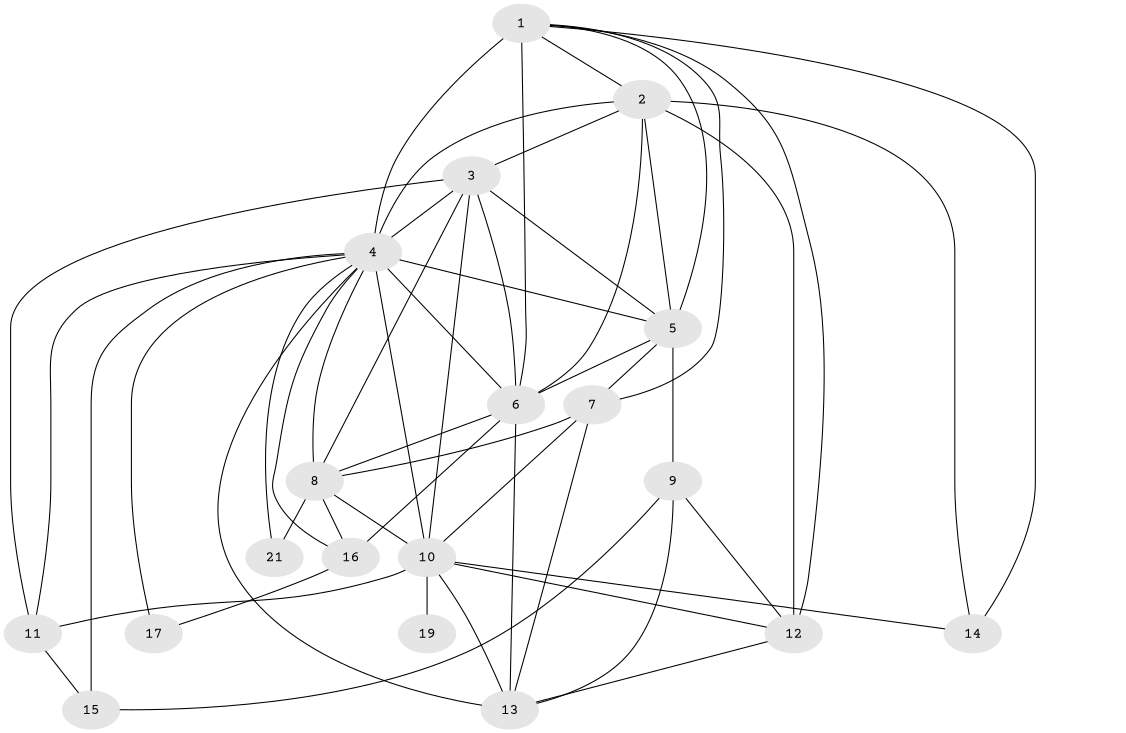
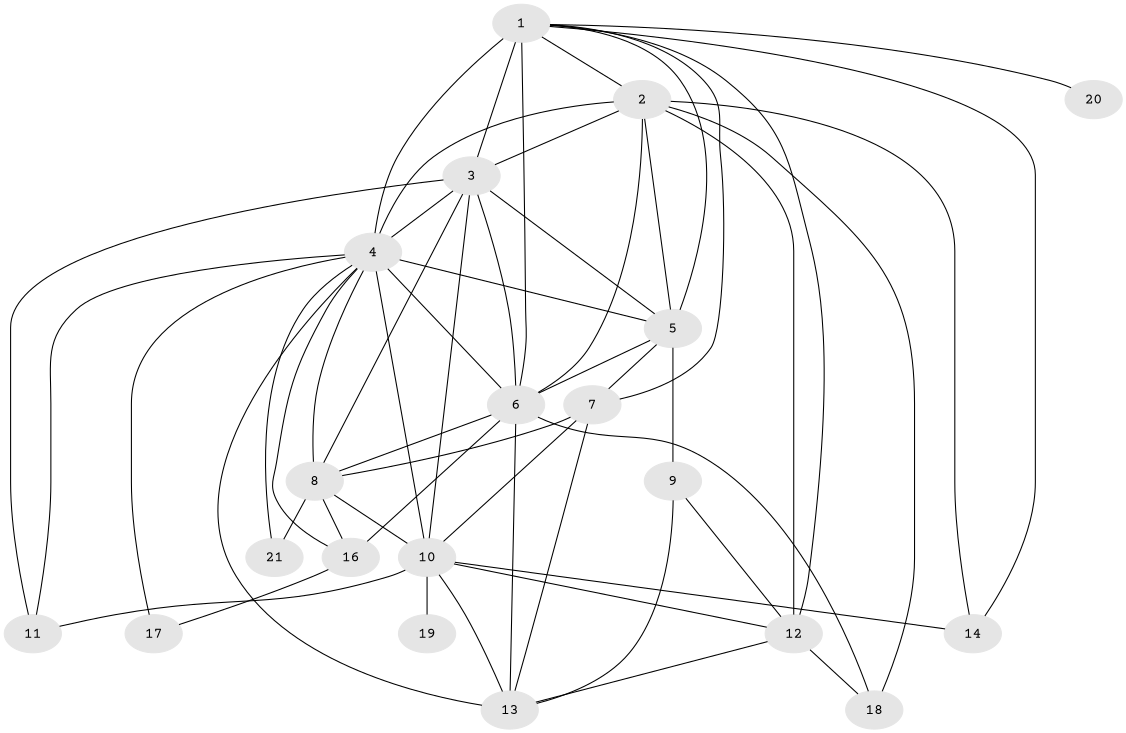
edge "1" -- "3": added
node "20": added
node "15": removed
node "18": added
